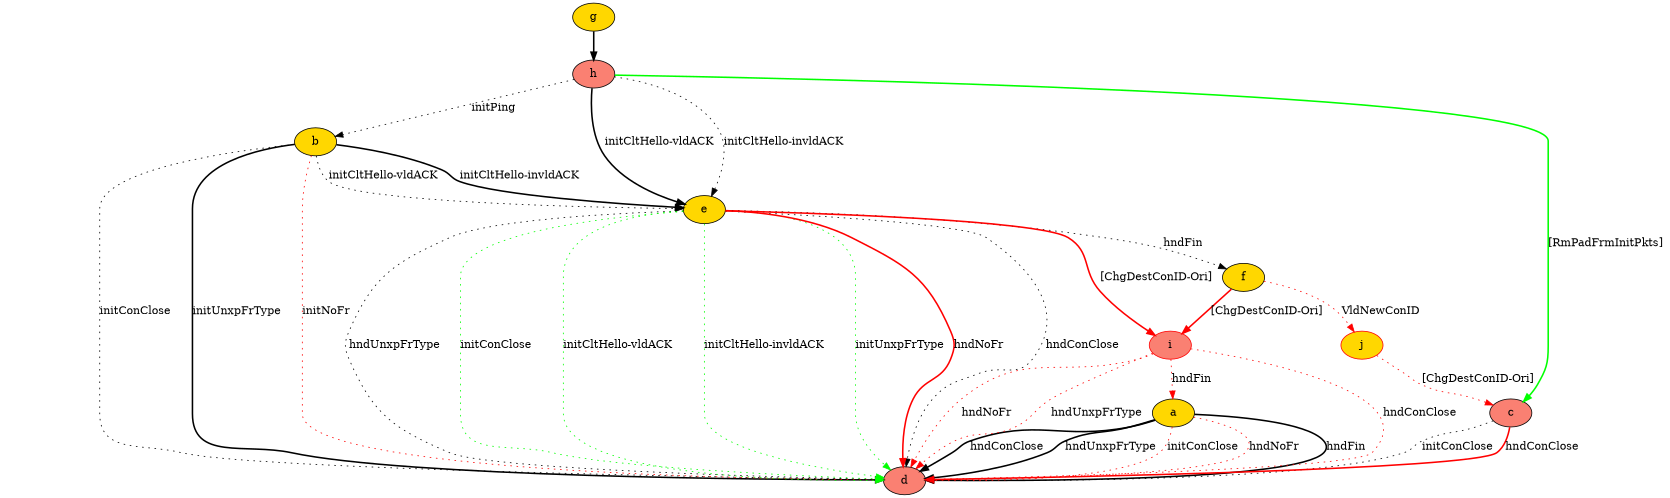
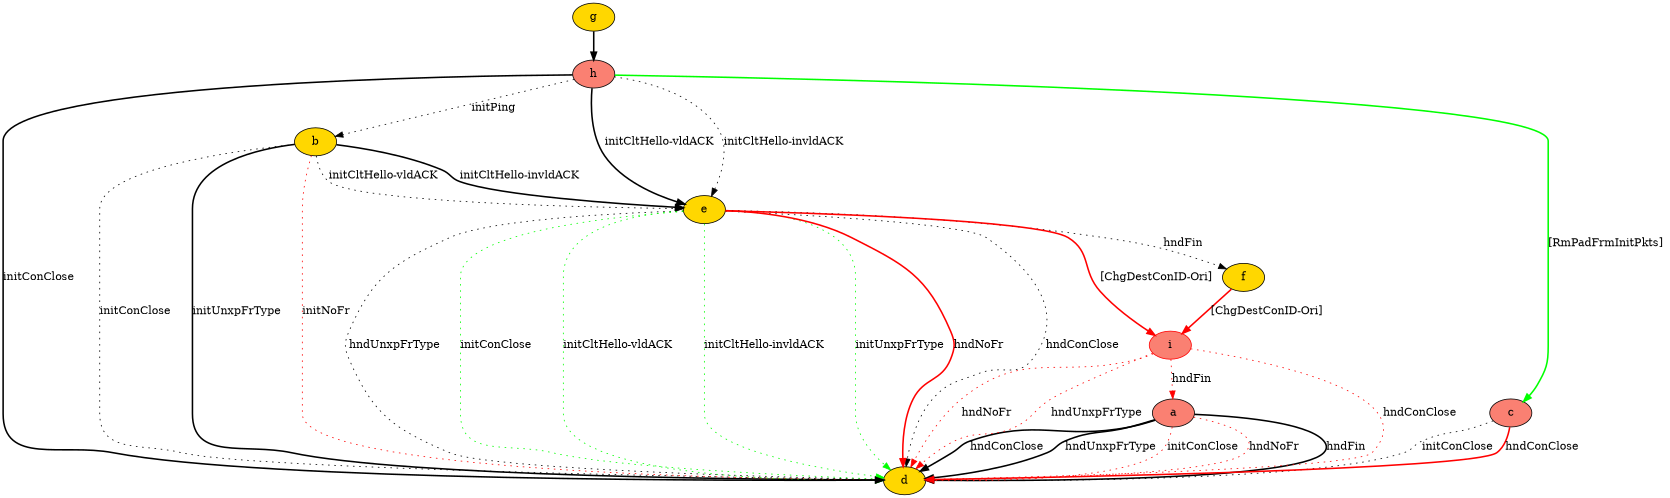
node "j": removed
node "a": fillcolor gold -> salmon
edge "h" -> "d": added, label "initConClose"
node "d": fillcolor salmon -> gold
